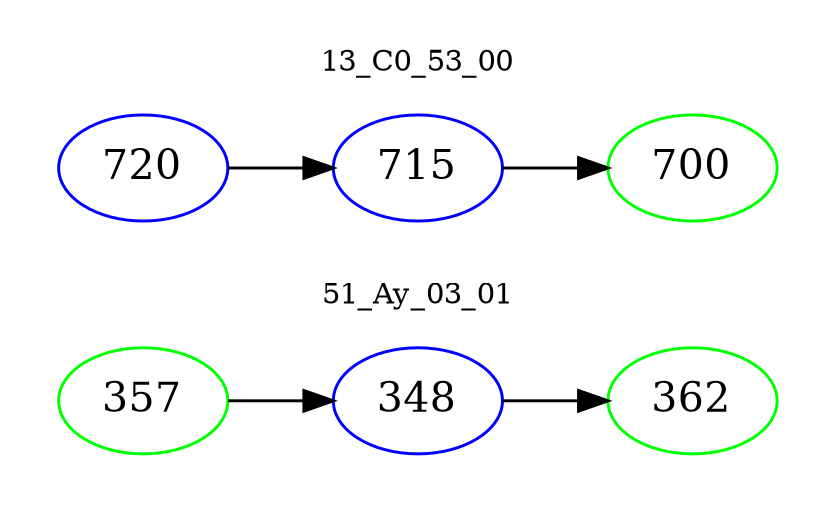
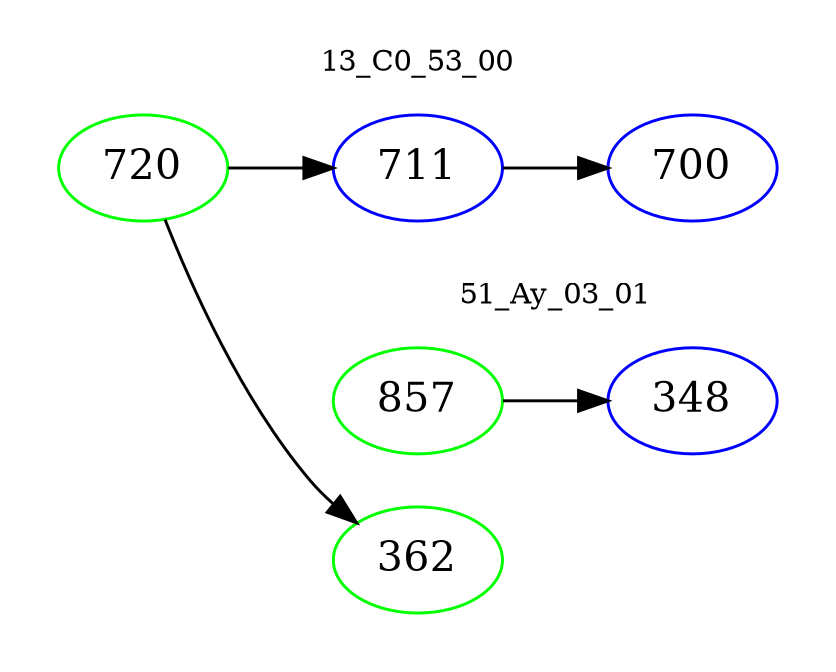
node "720": color blue -> green
node "715": label "715" -> "711"
node "700": color green -> blue
node "357": label "357" -> "857"
edge "348" -> "362": now "720" -> "362"
